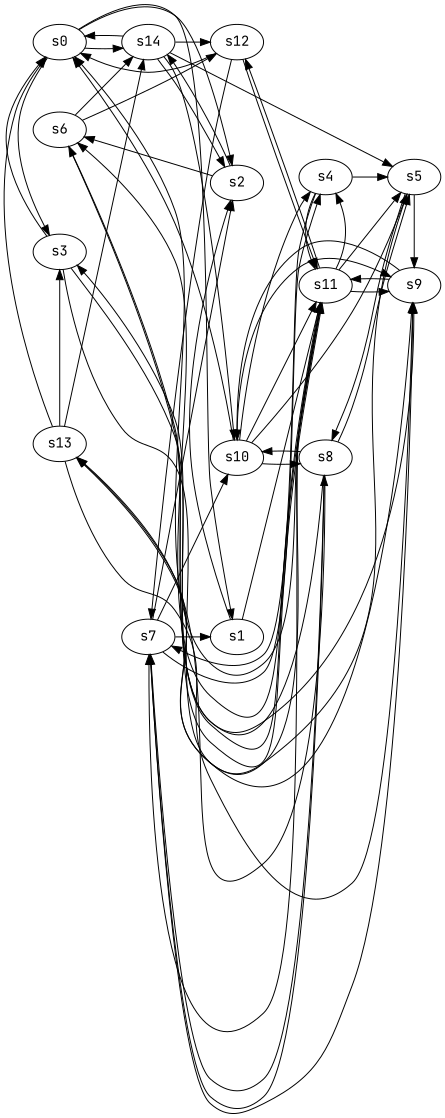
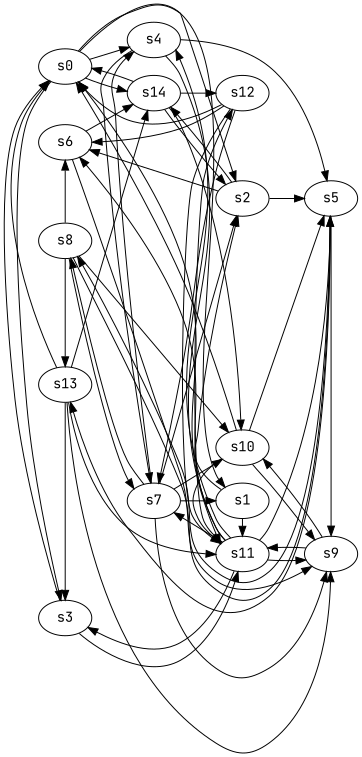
edge "s6" -> "s12": reversed
edge "s14" -> "s5": now "s2" -> "s5"
edge "s10" -> "s4": now "s0" -> "s4"
edge "s10" -> "s8": removed
edge "s3" -> "s9": removed
